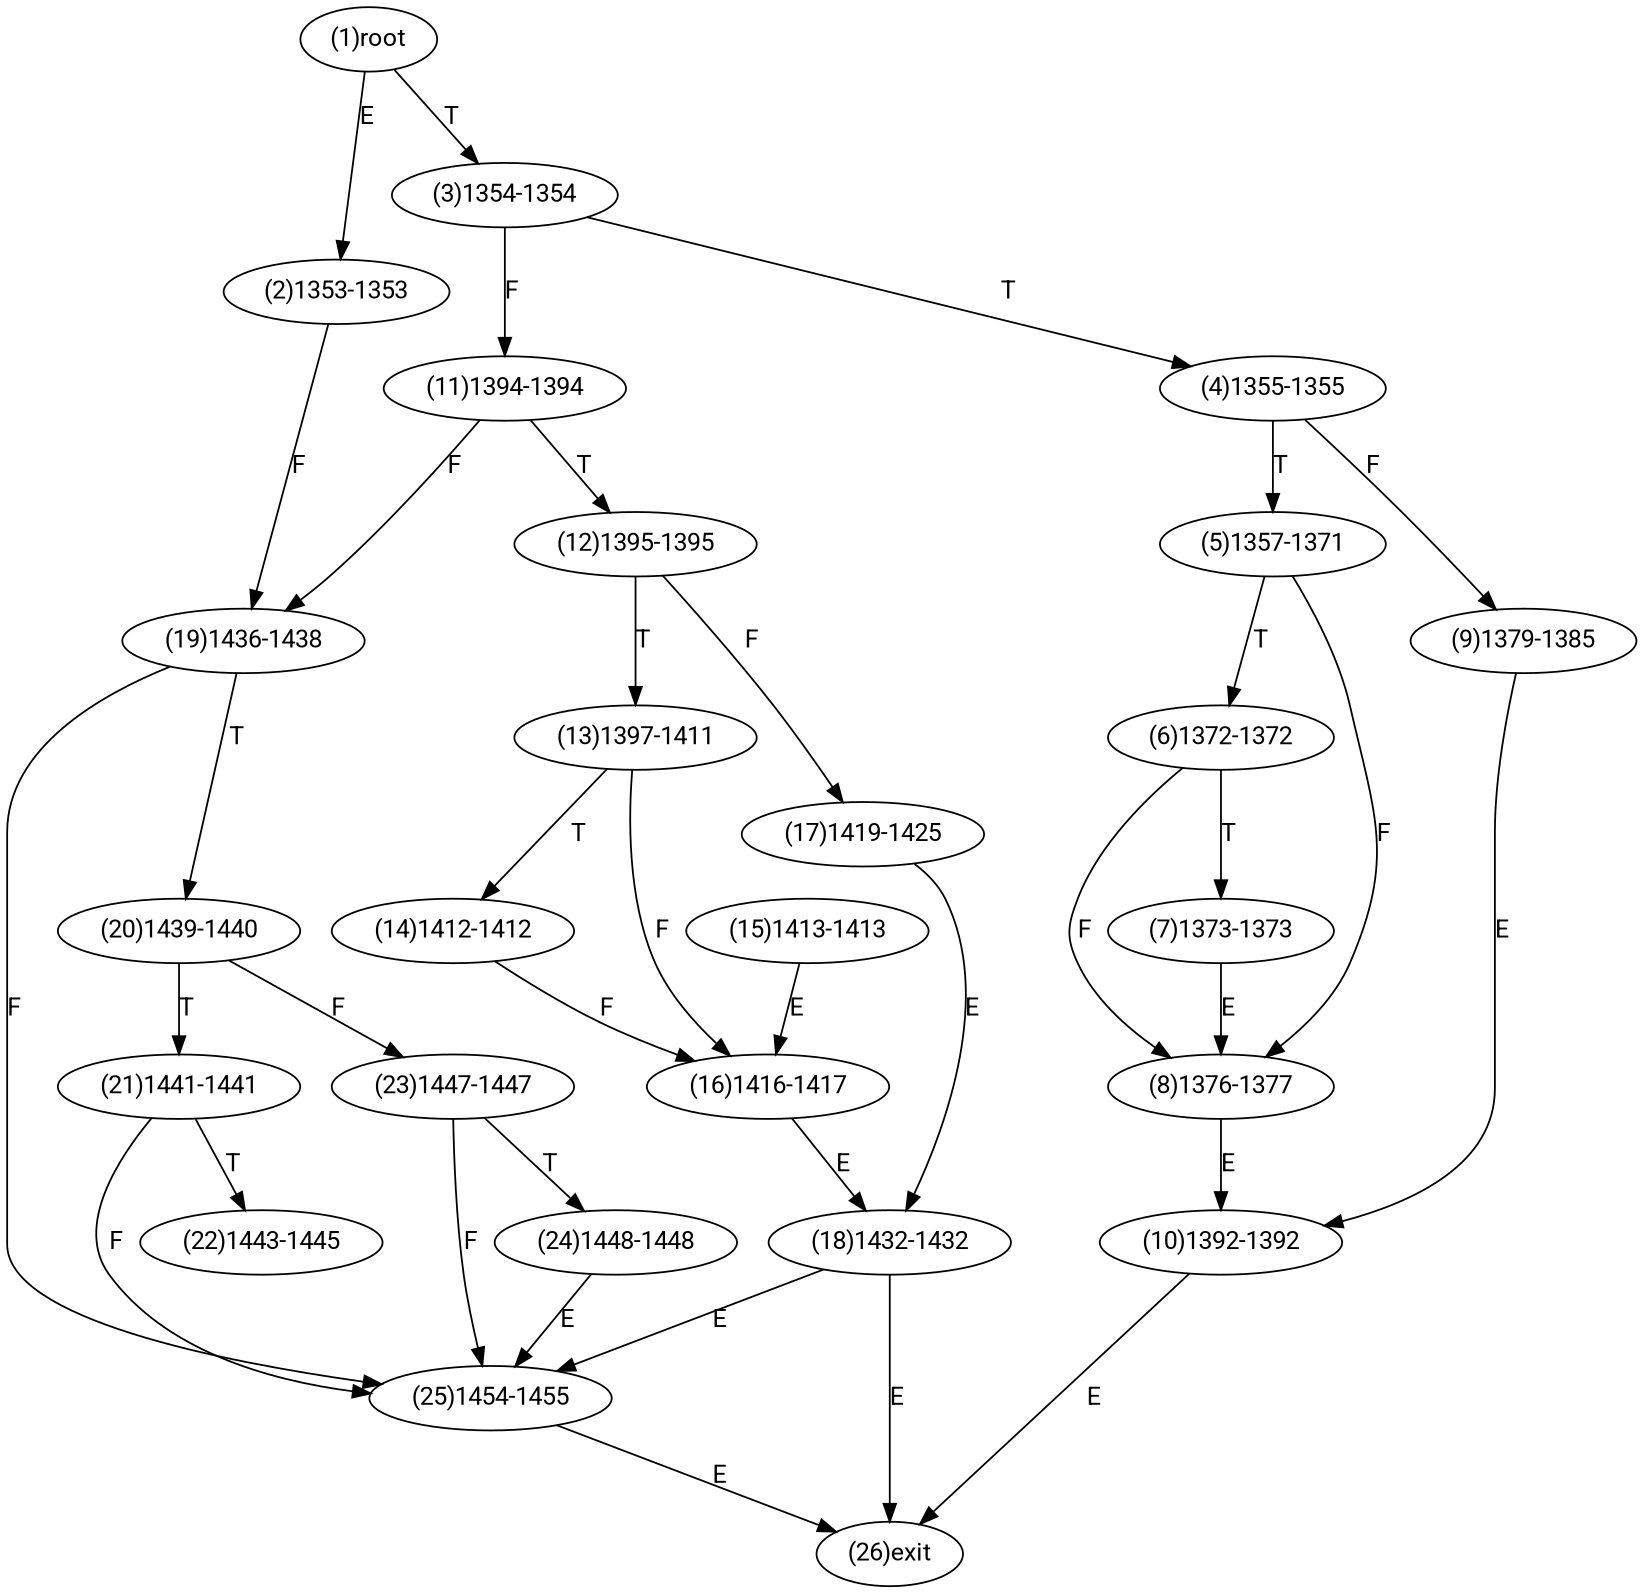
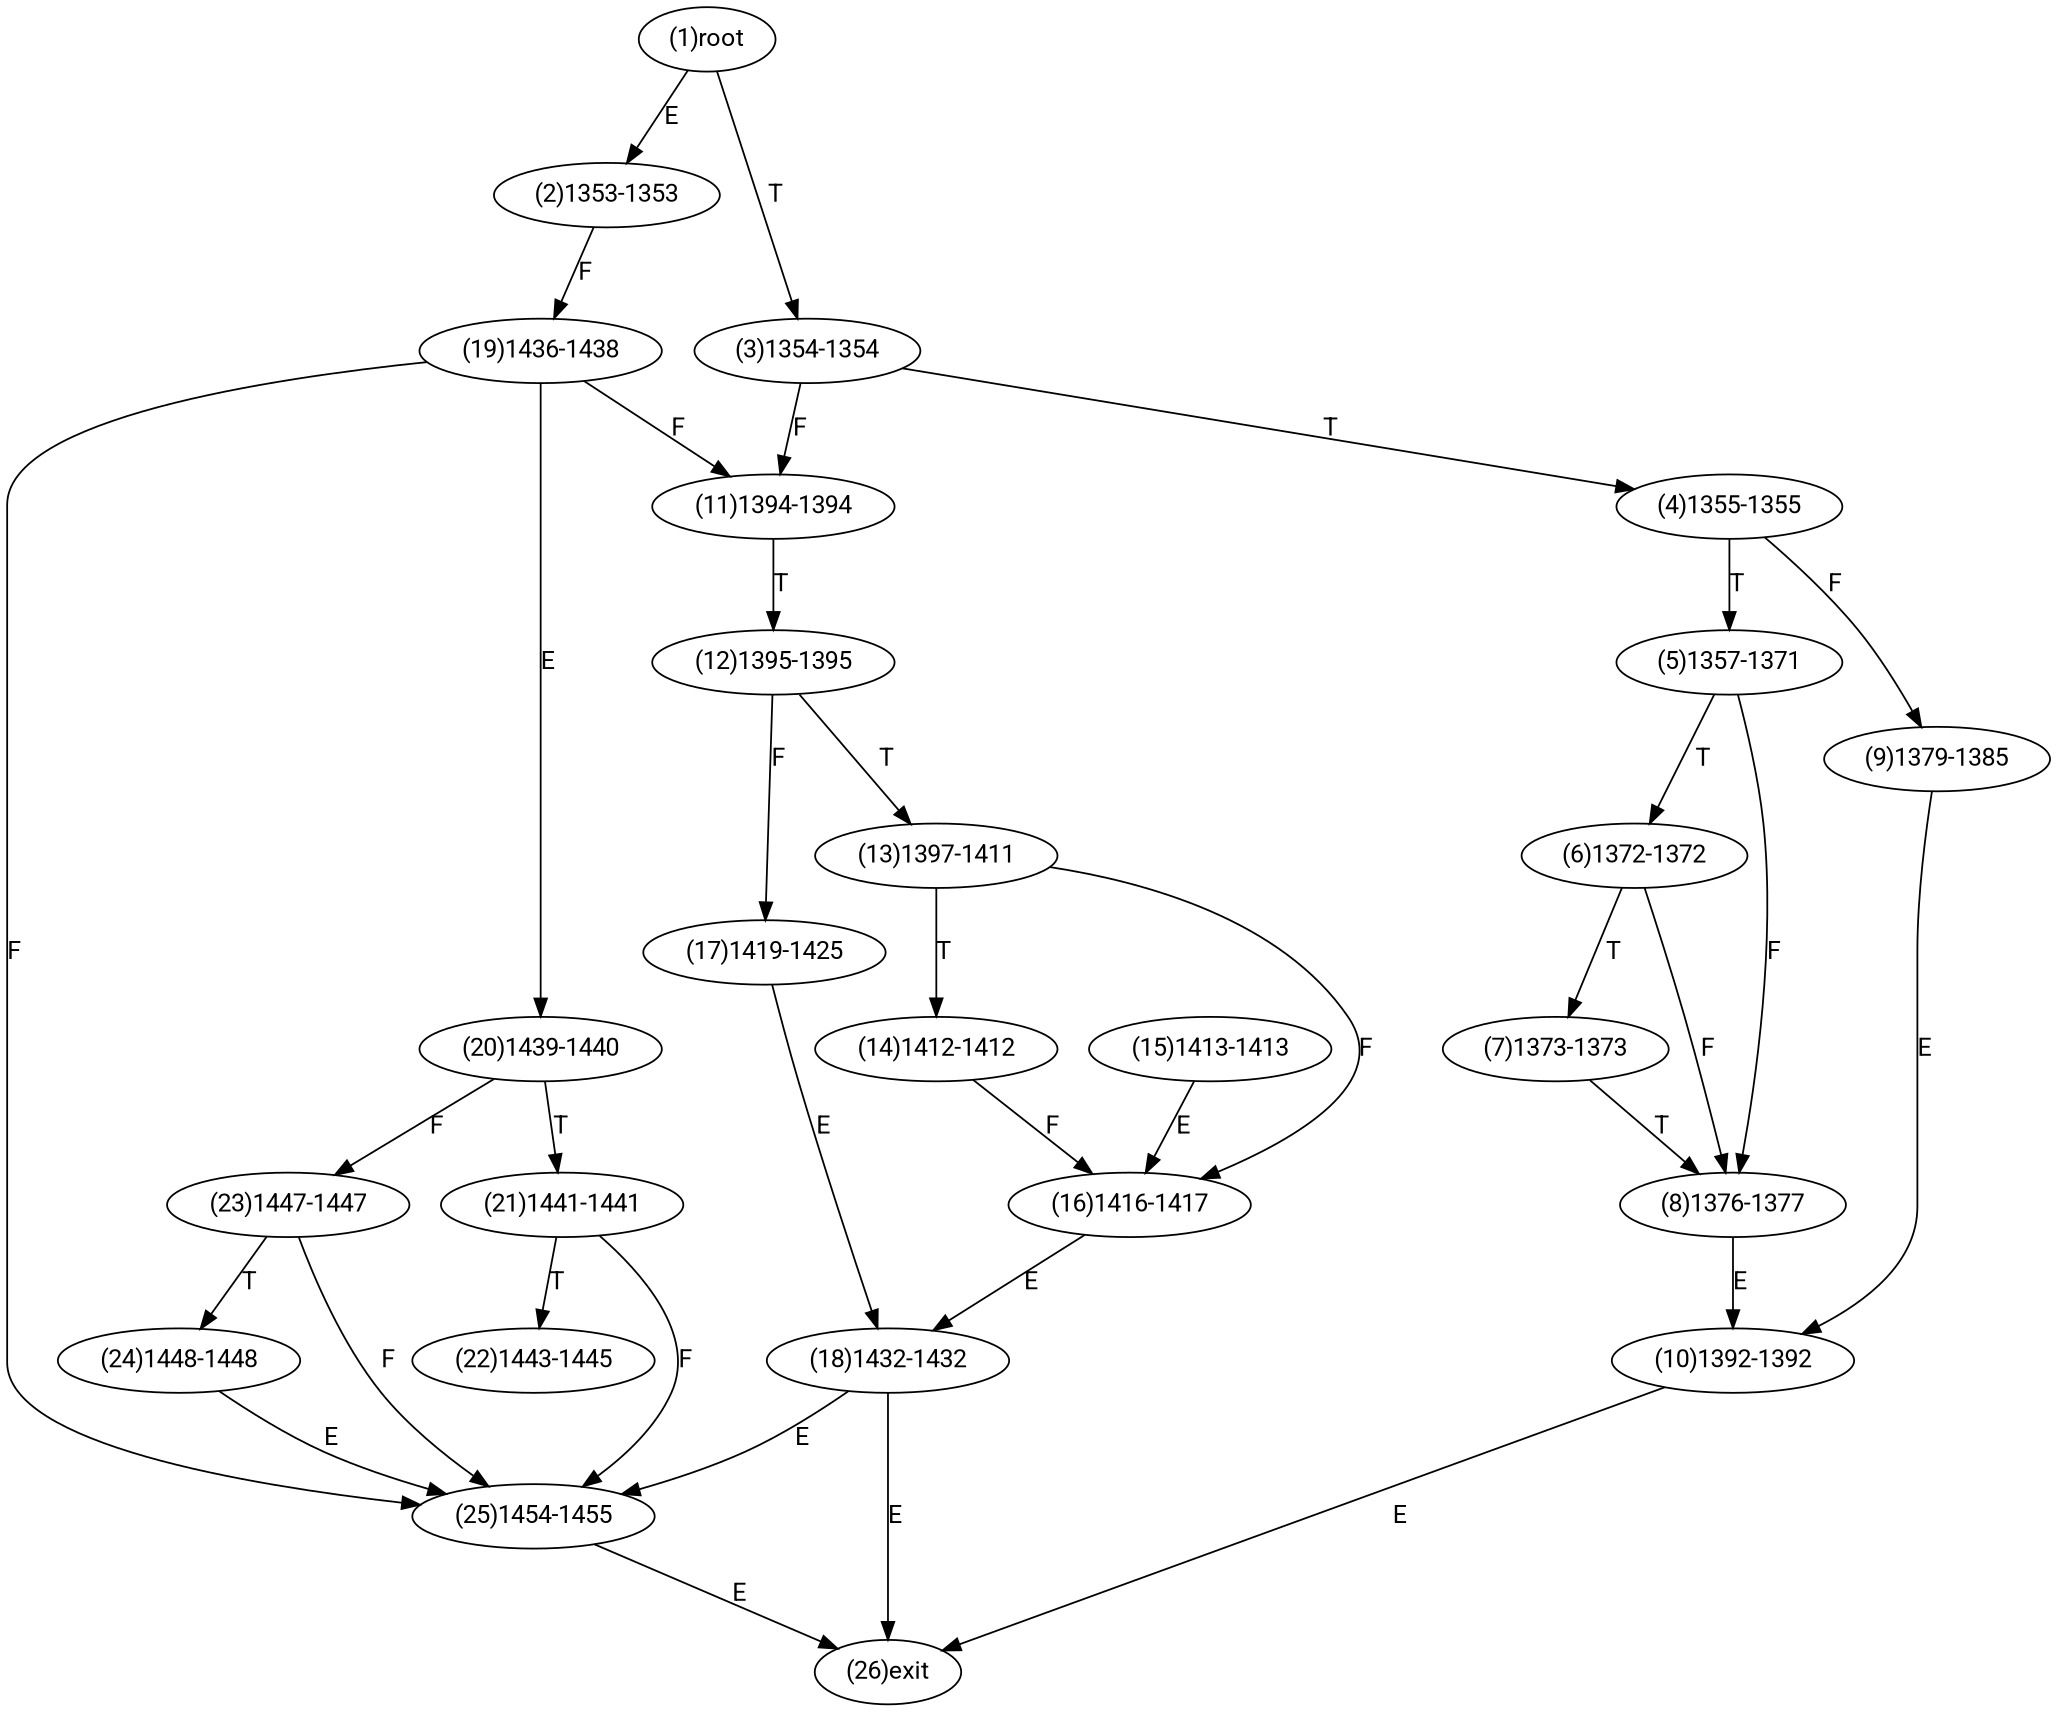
edge "(11)1394-1394" -> "(19)1436-1438": reversed
edge "(19)1436-1438" -> "(20)1439-1440": label "T" -> "E"
edge "(7)1373-1373" -> "(8)1376-1377": label "E" -> "T"
